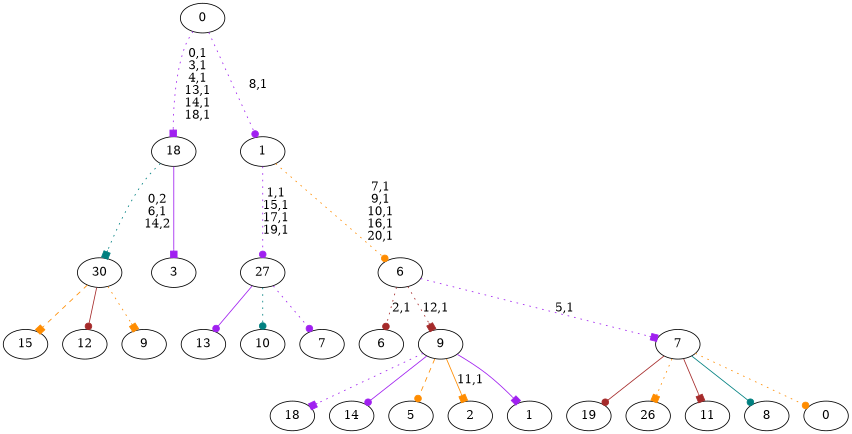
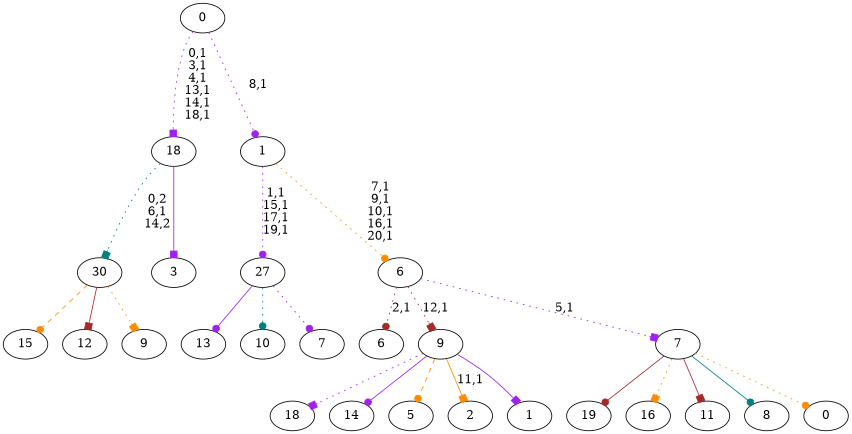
edge "30" -> "15": arrowhead box -> dot
edge "30" -> "12": arrowhead dot -> box
node "26": label "26" -> "16"
